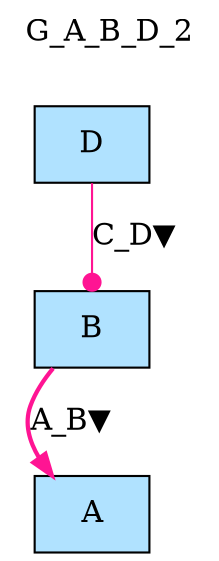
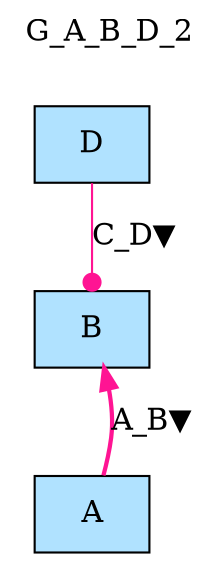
edge "B" -> "A": reversed
